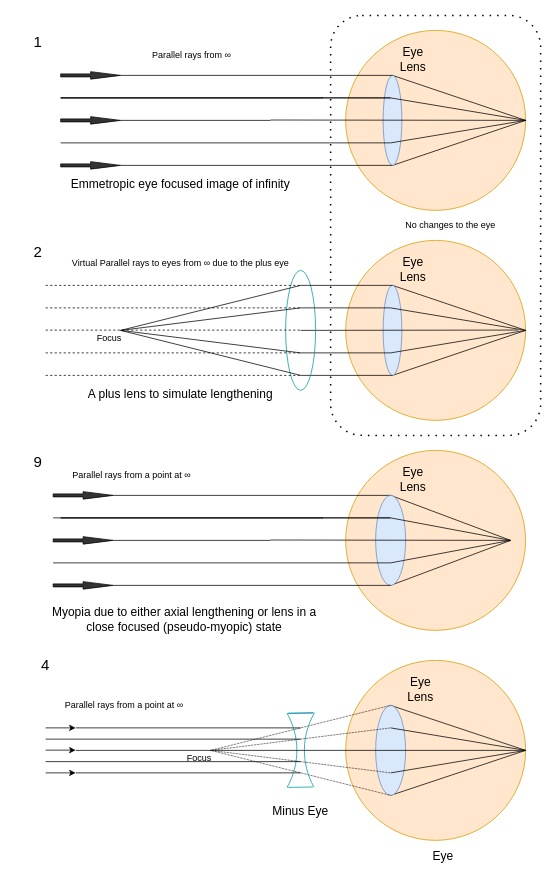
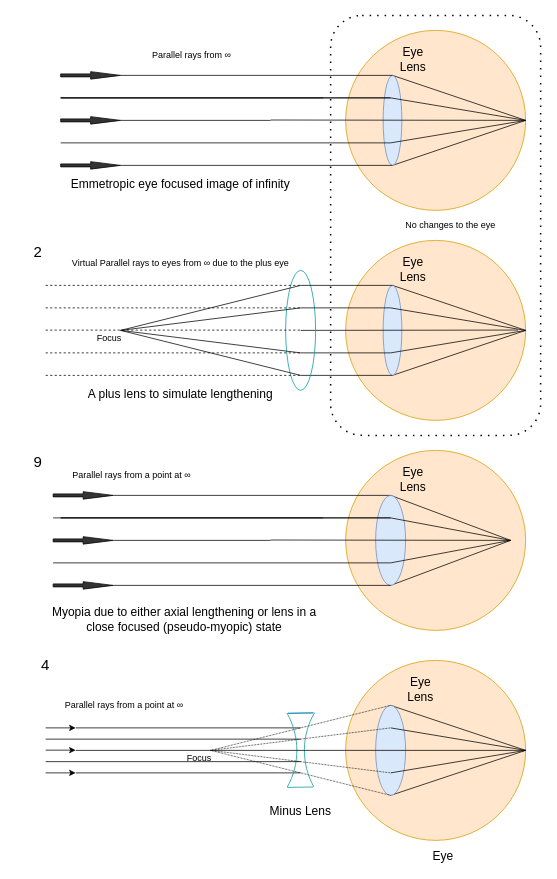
node "1": removed
node "Minus Eye": label "Minus Eye" -> "Minus Lens"
